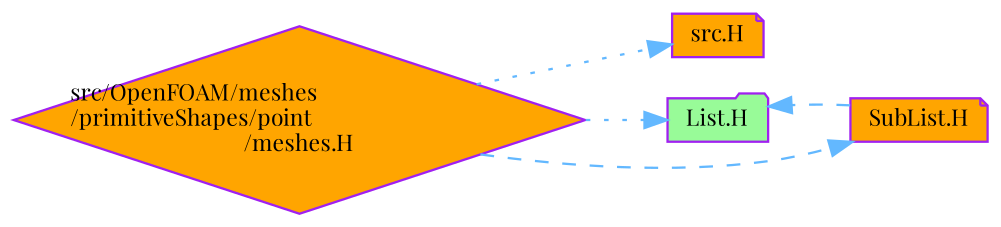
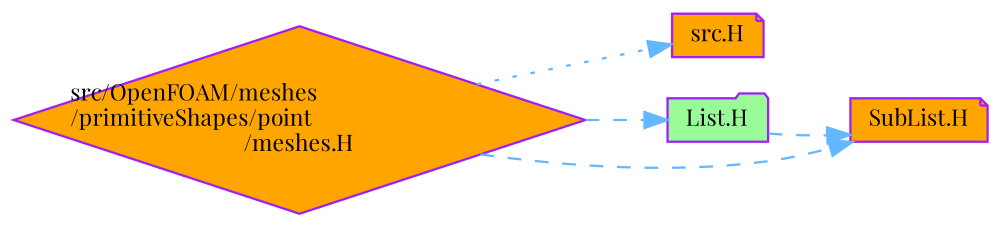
edge "SubList.H" -> "List.H": reversed
edge "src/OpenFOAM/meshes /primitiveShapes/point /meshes.H" -> "List.H": style dotted -> dashed
